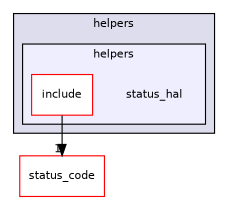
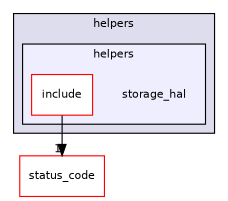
node "status_hal": label "status_hal" -> "storage_hal"
